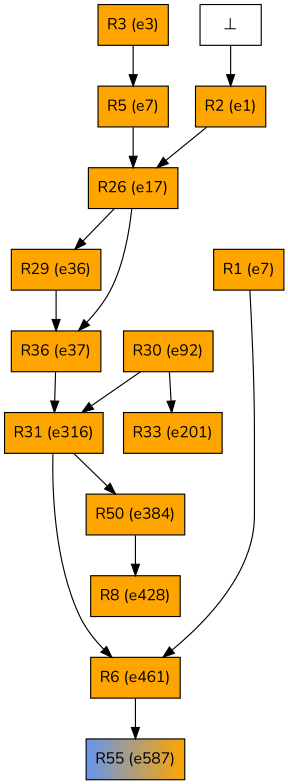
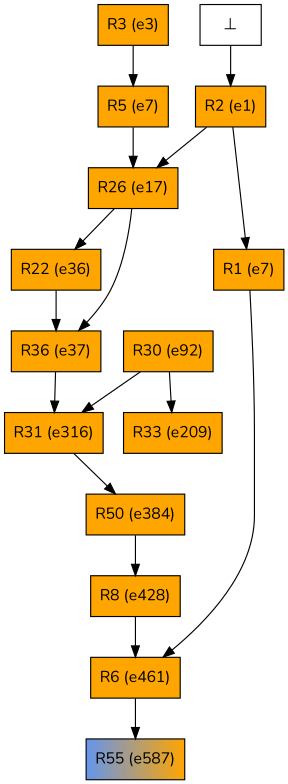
edge "R2 (e1)" -> "R1 (e7)": added
node "R29 (e36)": label "R29 (e36)" -> "R22 (e36)"
node "R33 (e201)": label "R33 (e201)" -> "R33 (e209)"
edge "R31 (e316)" -> "R6 (e461)": now "R8 (e428)" -> "R6 (e461)"
